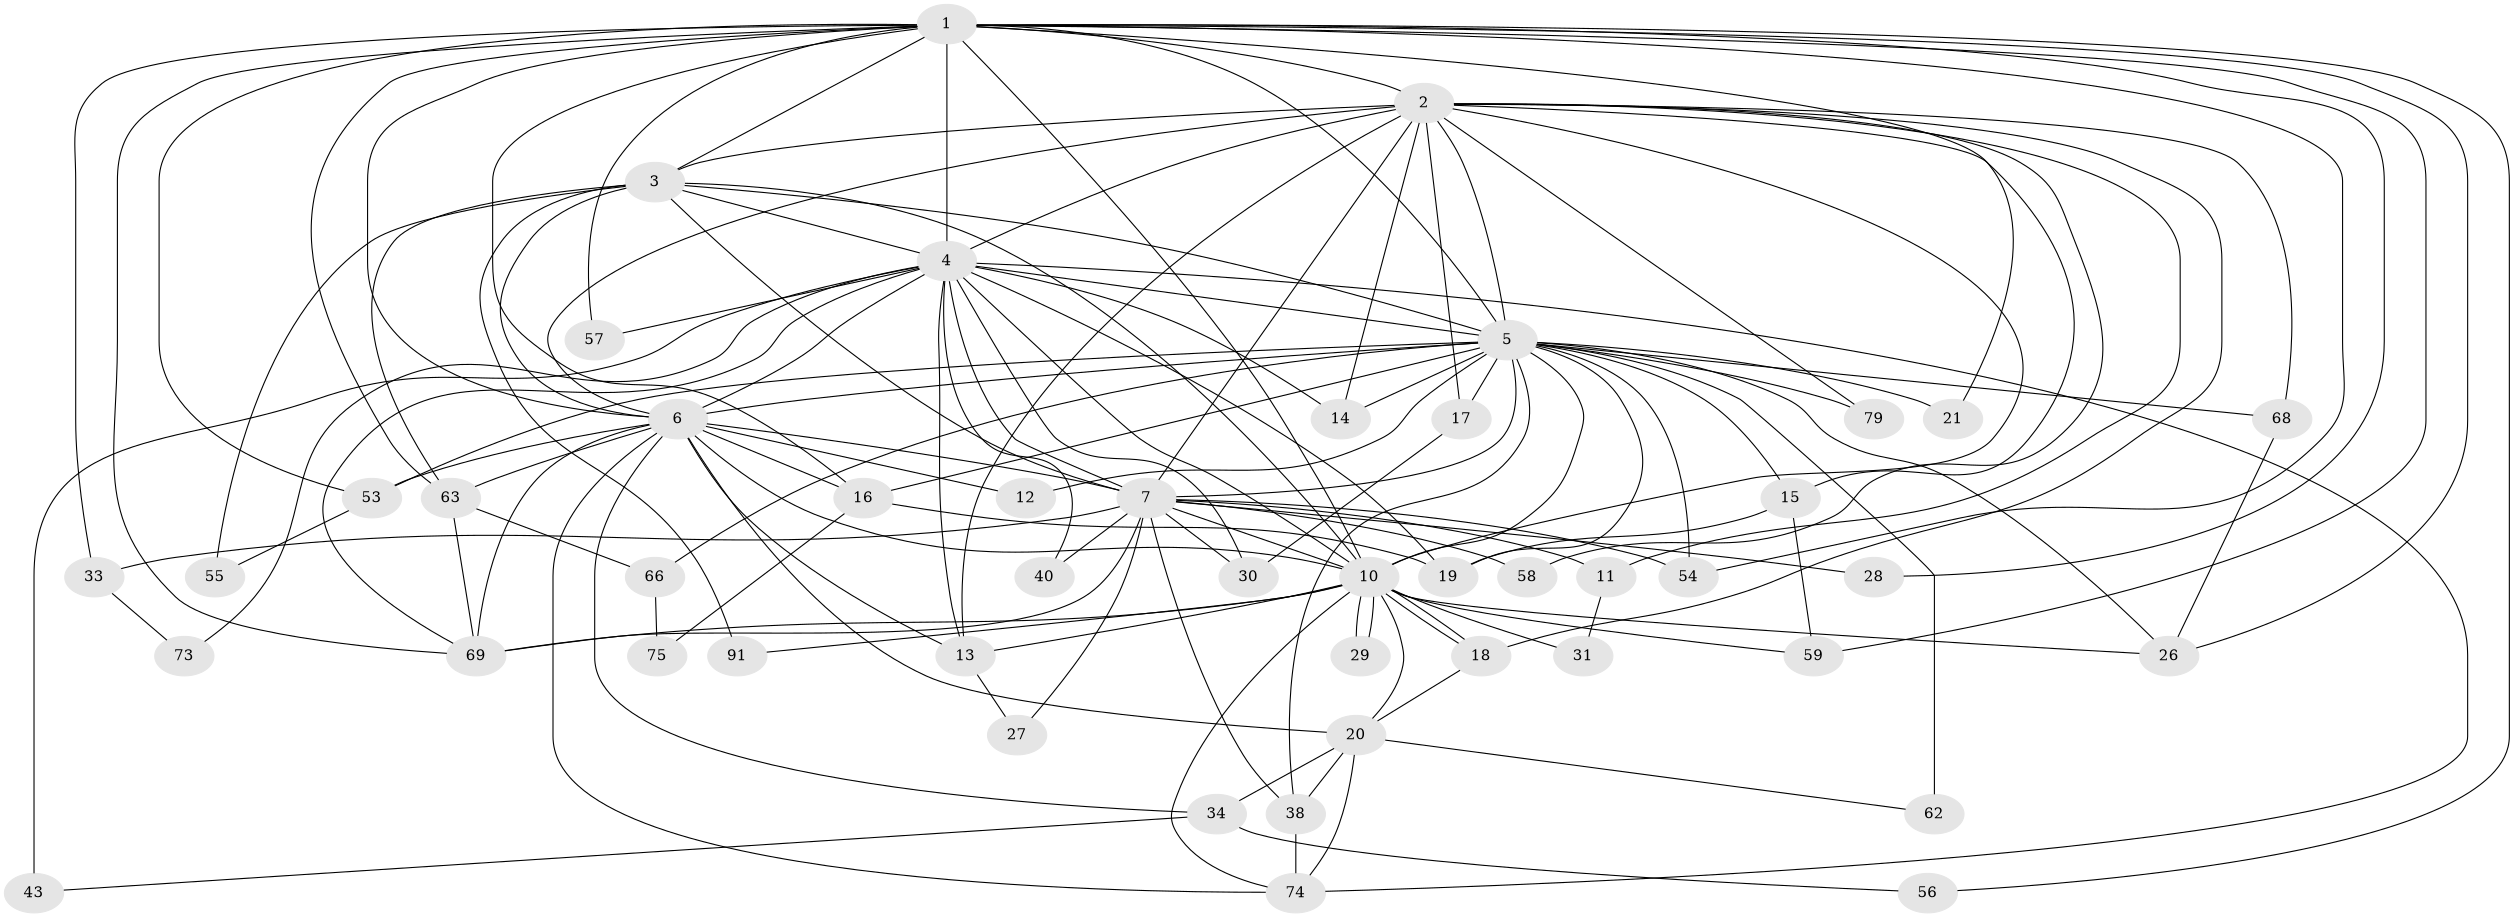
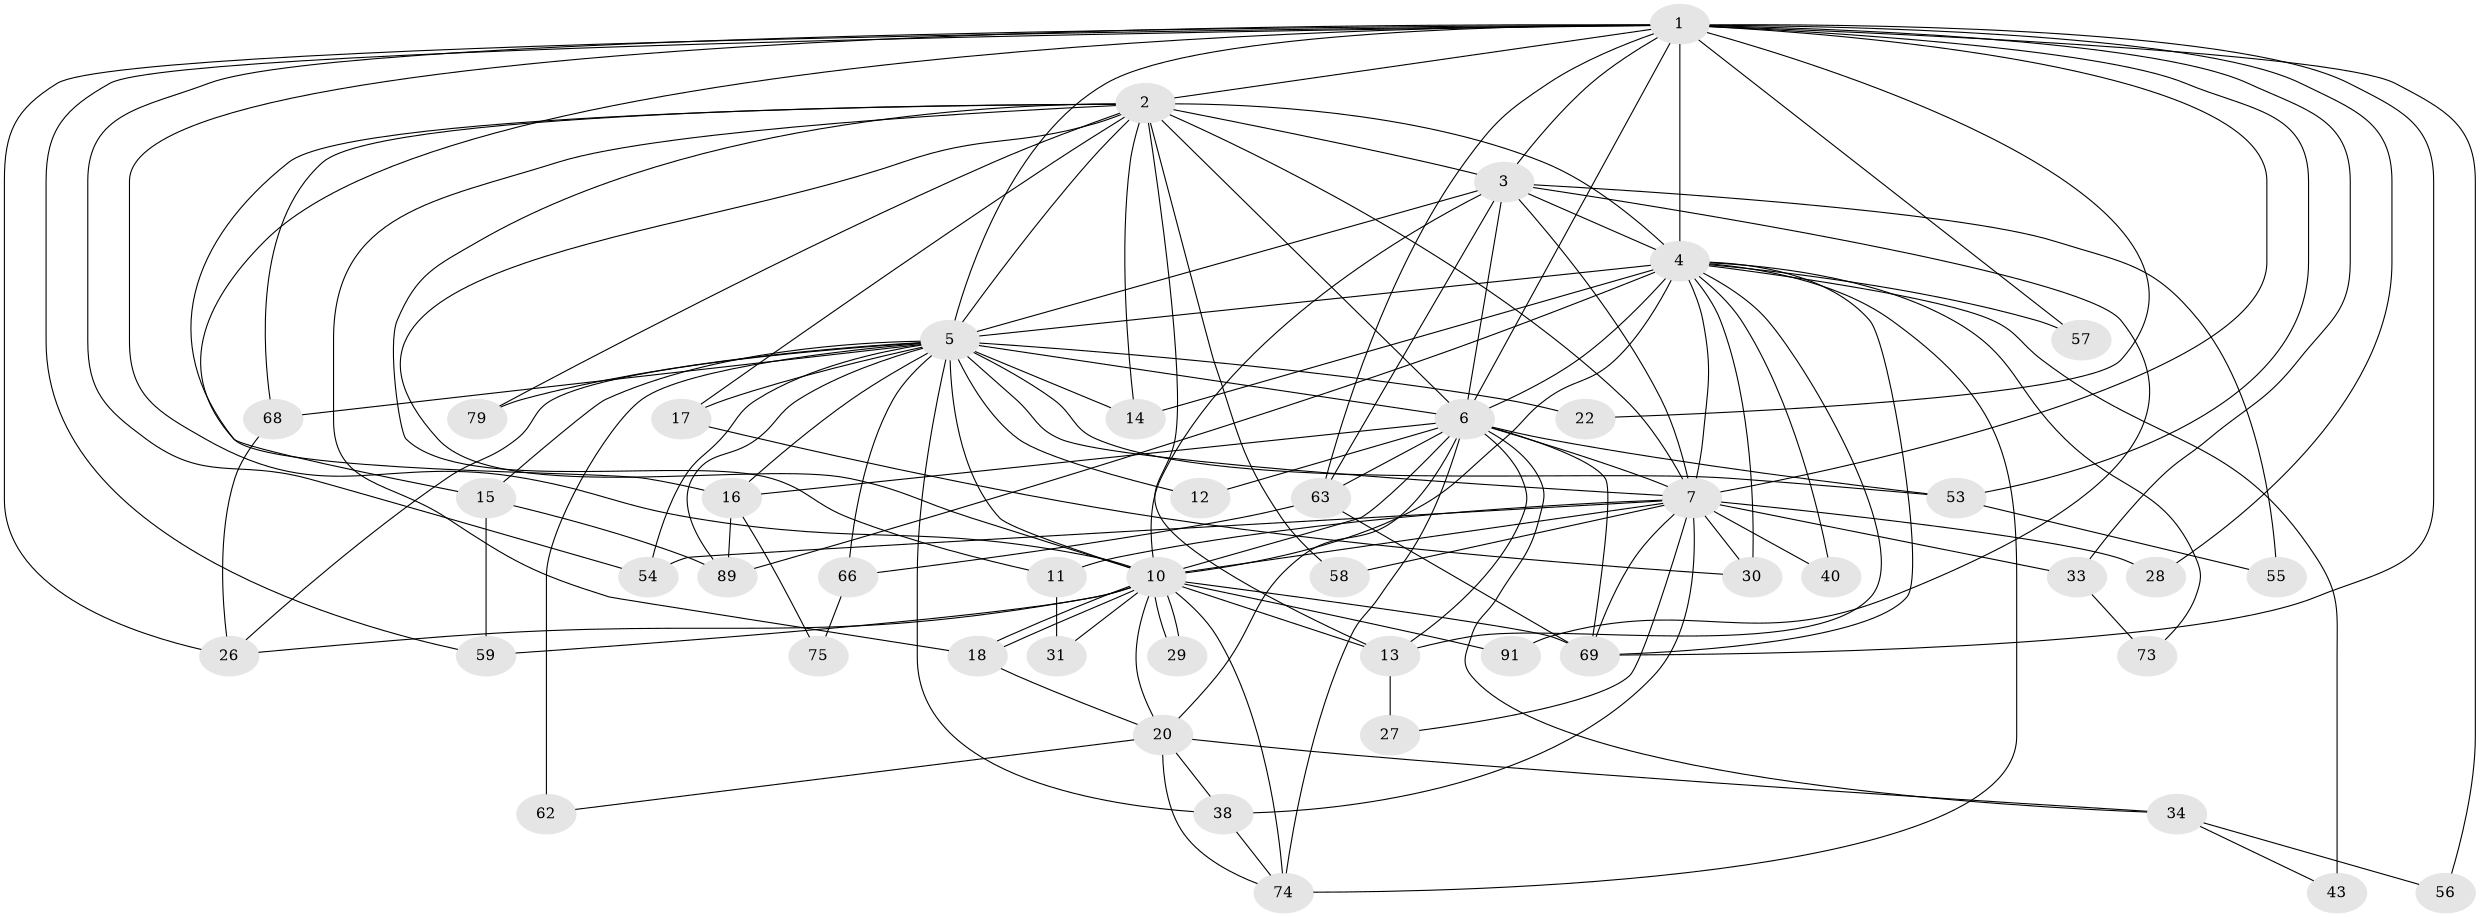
edge "1" -- "7": added
node "21": label "21" -> "22"
node "19": label "19" -> "89"
